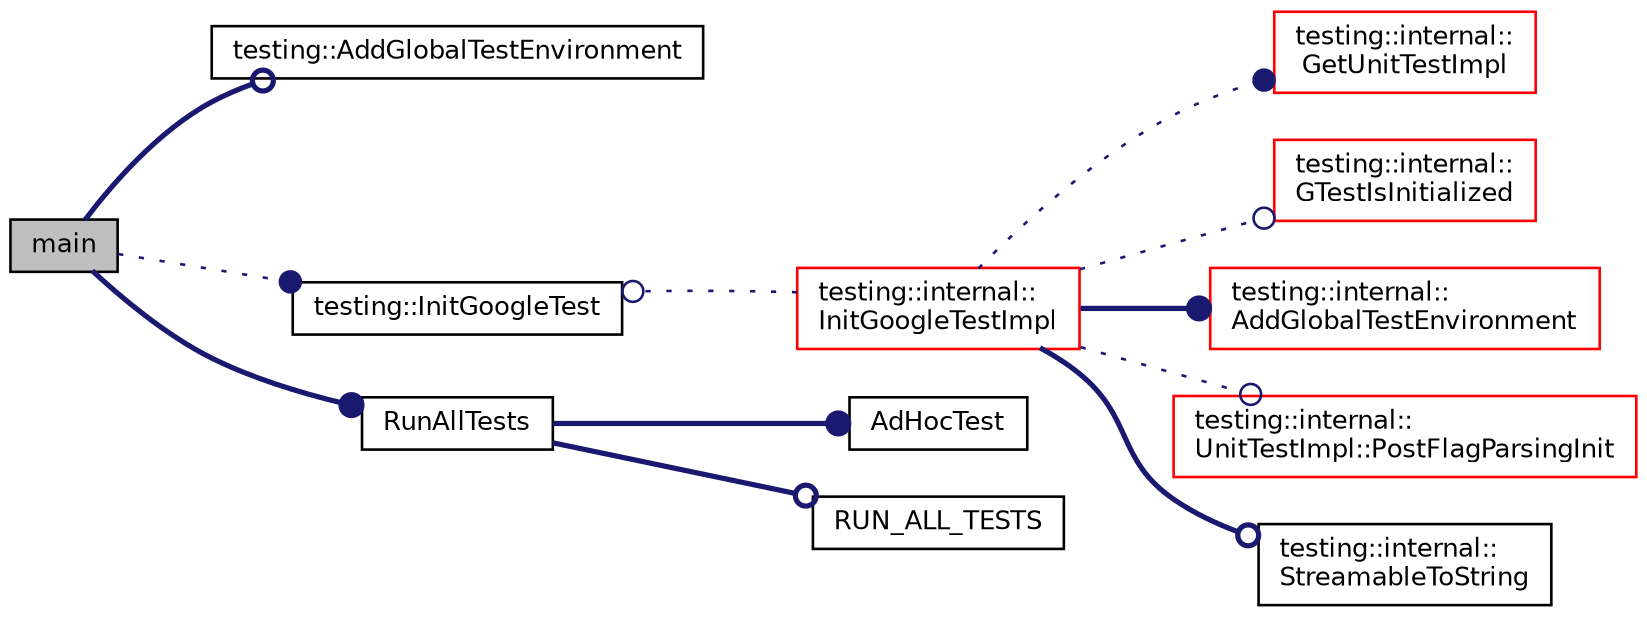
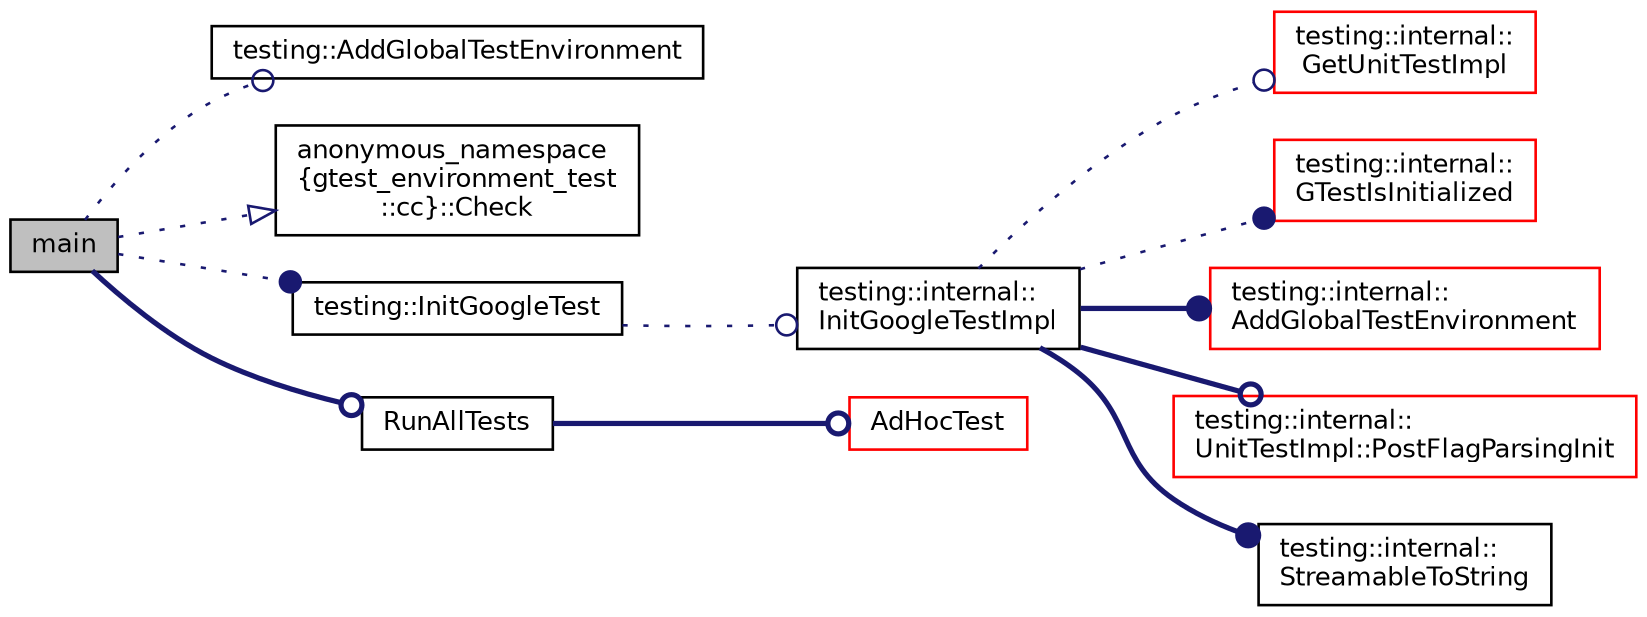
edge "main" -> "testing::AddGlobalTestEnvironment": style bold -> dotted
edge "testing::internal:: InitGoogleTestImpl" -> "testing::internal:: GetUnitTestImpl": arrowhead dot -> odot
node "anonymous_namespace {gtest_environment_test ::cc}::Check": added
edge "testing::internal:: InitGoogleTestImpl" -> "testing::internal:: GTestIsInitialized": arrowhead odot -> dot
edge "testing::internal:: InitGoogleTestImpl" -> "testing::InitGoogleTest": reversed
node "testing::internal:: InitGoogleTestImpl": color red -> black
edge "main" -> "RunAllTests": arrowhead dot -> odot
edge "testing::internal:: InitGoogleTestImpl" -> "testing::internal:: UnitTestImpl::PostFlagParsingInit": style dotted -> bold
edge "RunAllTests" -> "AdHocTest": arrowhead dot -> odot
node "AdHocTest": color black -> red
edge "testing::internal:: InitGoogleTestImpl" -> "testing::internal:: StreamableToString": arrowhead odot -> dot
node "RUN_ALL_TESTS": removed
